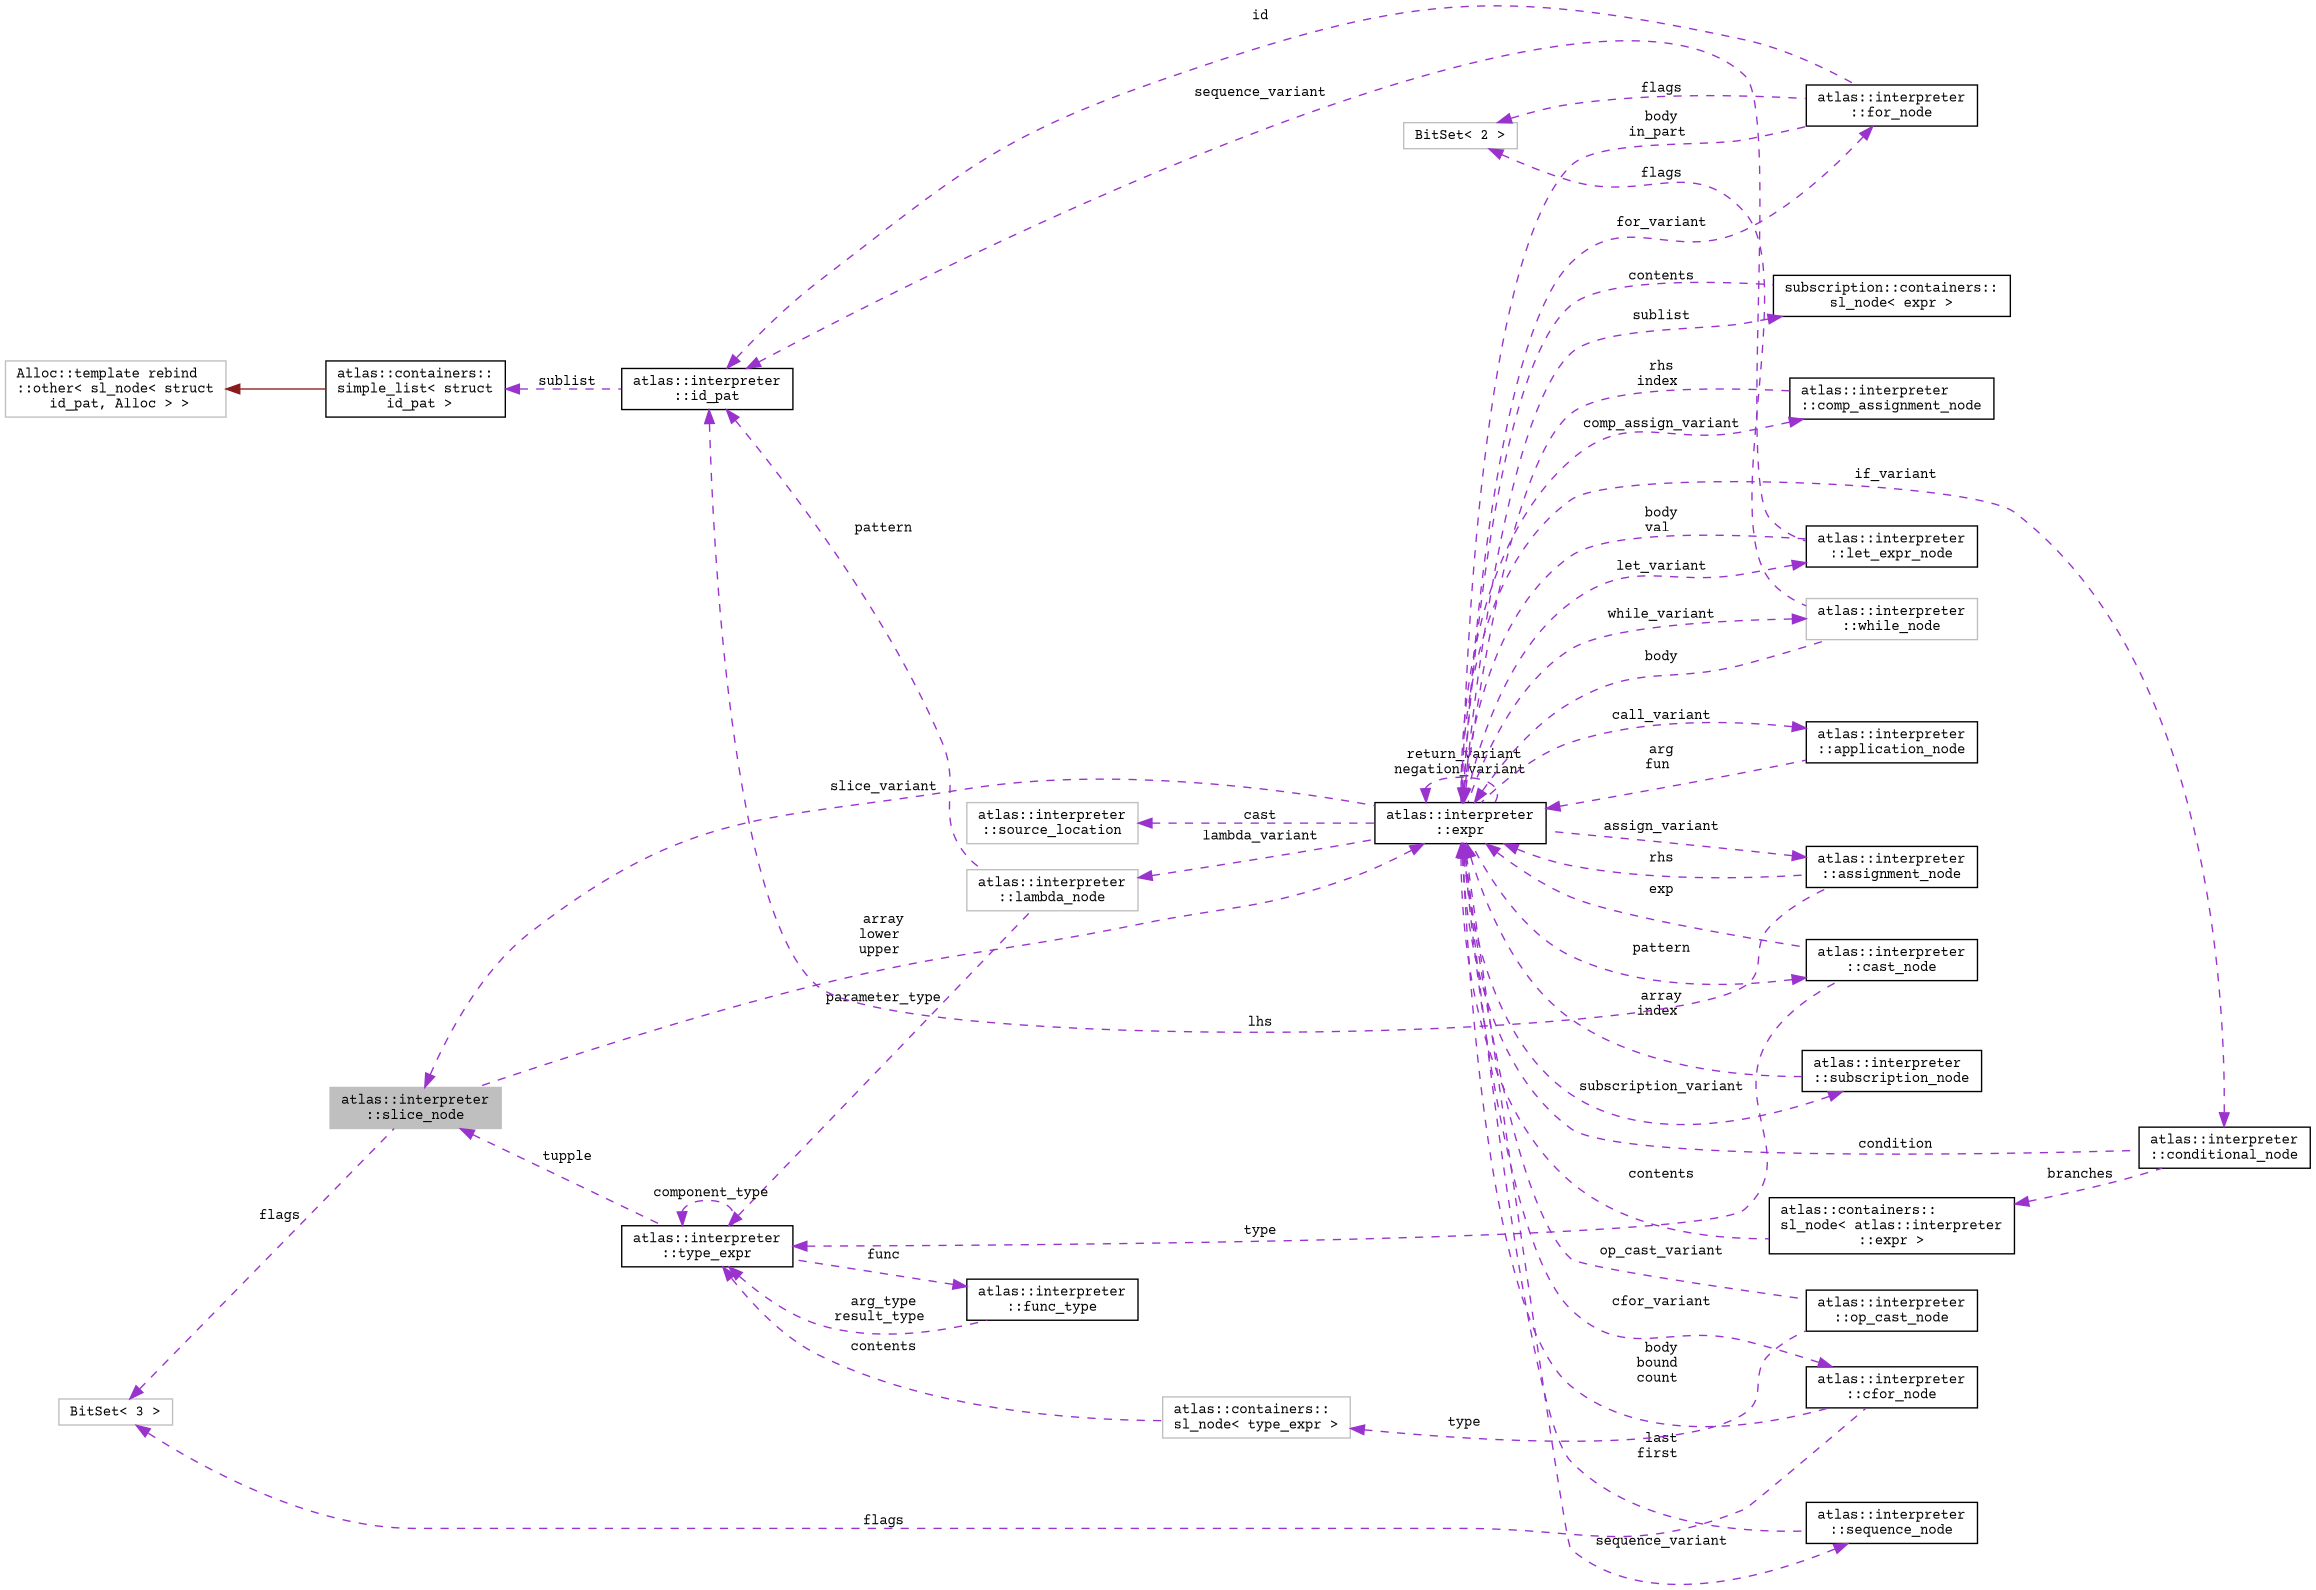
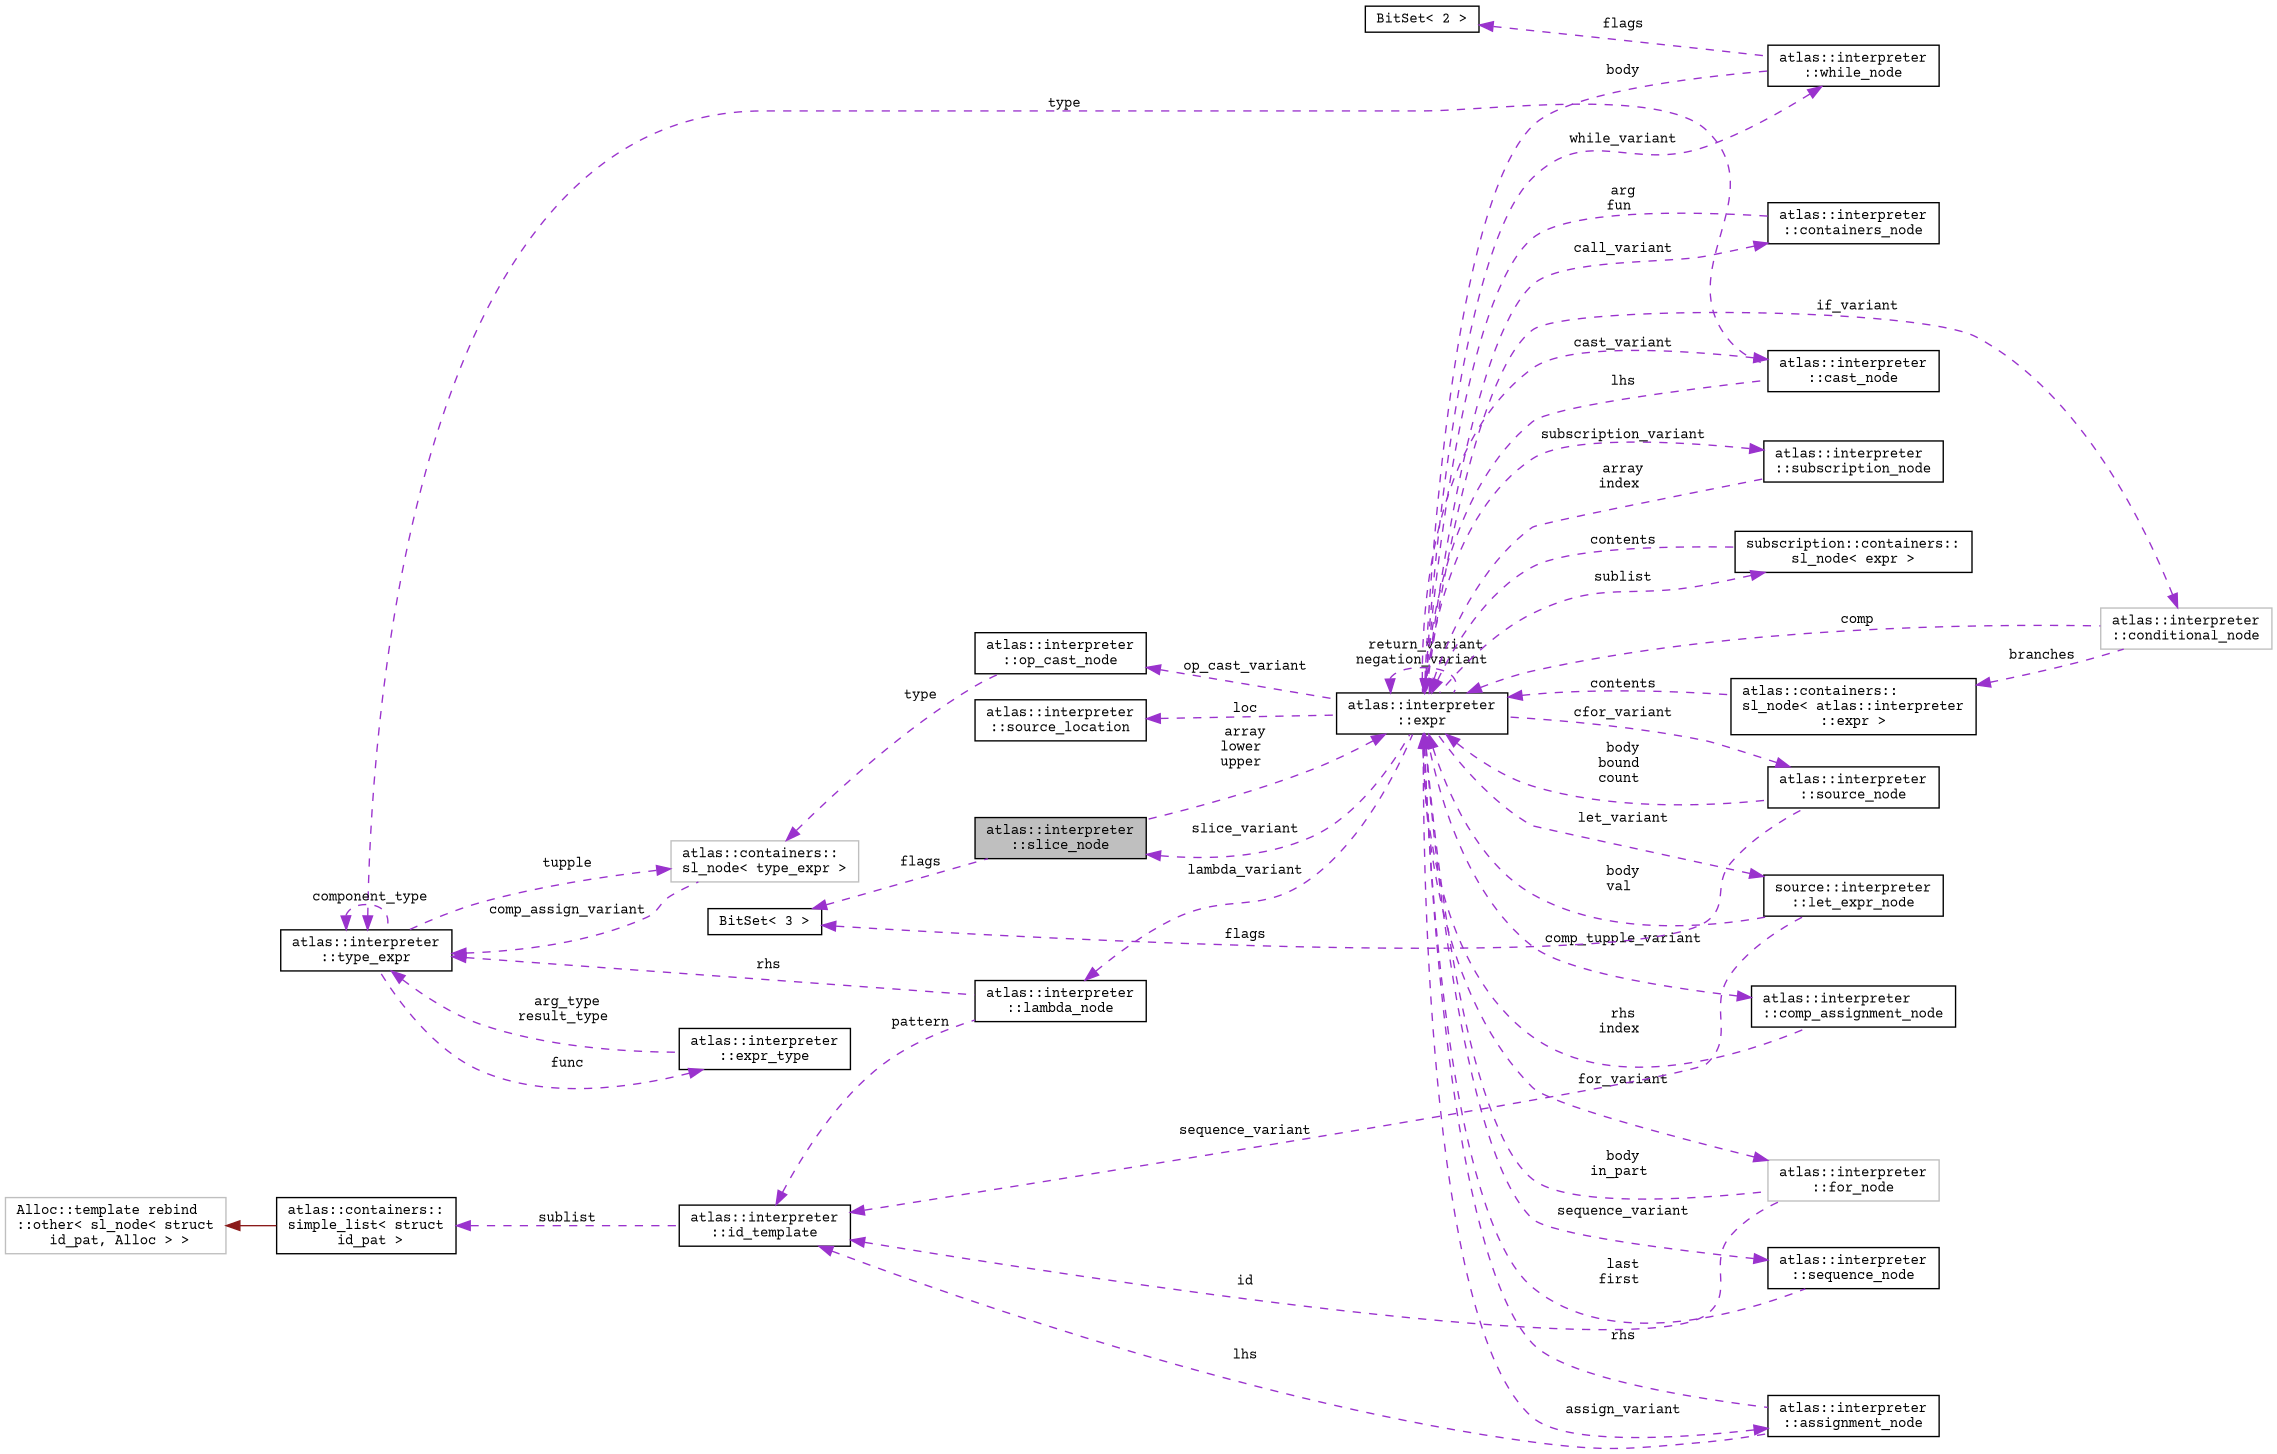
edge "atlas::interpreter ::for_node" -> "BitSet< 2 >": removed, label "flags"
node "atlas::interpreter ::for_node": color black -> grey75
node "BitSet< 2 >": color grey75 -> black
node "atlas::interpreter ::id_pat": label "atlas::interpreter ::id_pat" -> "atlas::interpreter ::id_template"
edge "atlas::interpreter ::expr" -> "atlas::interpreter ::comp_assignment_node": label " comp_assign_variant" -> " comp_tupple_variant"
node "atlas::interpreter ::let_expr_node": label "atlas::interpreter ::let_expr_node" -> "source::interpreter ::let_expr_node"
node "atlas::interpreter ::while_node": color grey75 -> black
node "atlas::interpreter ::application_node": label "atlas::interpreter ::application_node" -> "atlas::interpreter ::containers_node"
edge "atlas::interpreter ::expr" -> "atlas::interpreter ::source_location": label " cast" -> " loc"
node "atlas::interpreter ::source_location": color grey75 -> black
edge "atlas::interpreter ::cast_node" -> "atlas::interpreter ::expr": label " exp" -> " lhs"
node "atlas::interpreter ::lambda_node": color grey75 -> black
edge "atlas::interpreter ::expr" -> "atlas::interpreter ::cast_node": label " pattern" -> " cast_variant"
edge "atlas::interpreter ::lambda_node" -> "atlas::interpreter ::type_expr": label " parameter_type" -> " rhs"
node "atlas::interpreter ::slice_node": color grey75 -> black
edge "atlas::interpreter ::conditional_node" -> "atlas::interpreter ::expr": label " condition" -> " comp"
node "atlas::interpreter ::conditional_node": color black -> grey75
edge "atlas::interpreter ::type_expr" -> "atlas::interpreter ::slice_node": now "atlas::interpreter ::type_expr" -> "atlas::containers:: sl_node< type_expr >"
edge "atlas::interpreter ::op_cast_node" -> "atlas::interpreter ::expr": reversed
node "atlas::interpreter ::func_type": label "atlas::interpreter ::func_type" -> "atlas::interpreter ::expr_type"
edge "atlas::containers:: sl_node< type_expr >" -> "atlas::interpreter ::type_expr": label " contents" -> " comp_assign_variant"
node "atlas::interpreter ::cfor_node": label "atlas::interpreter ::cfor_node" -> "atlas::interpreter ::source_node"
node "BitSet< 3 >": color grey75 -> black
